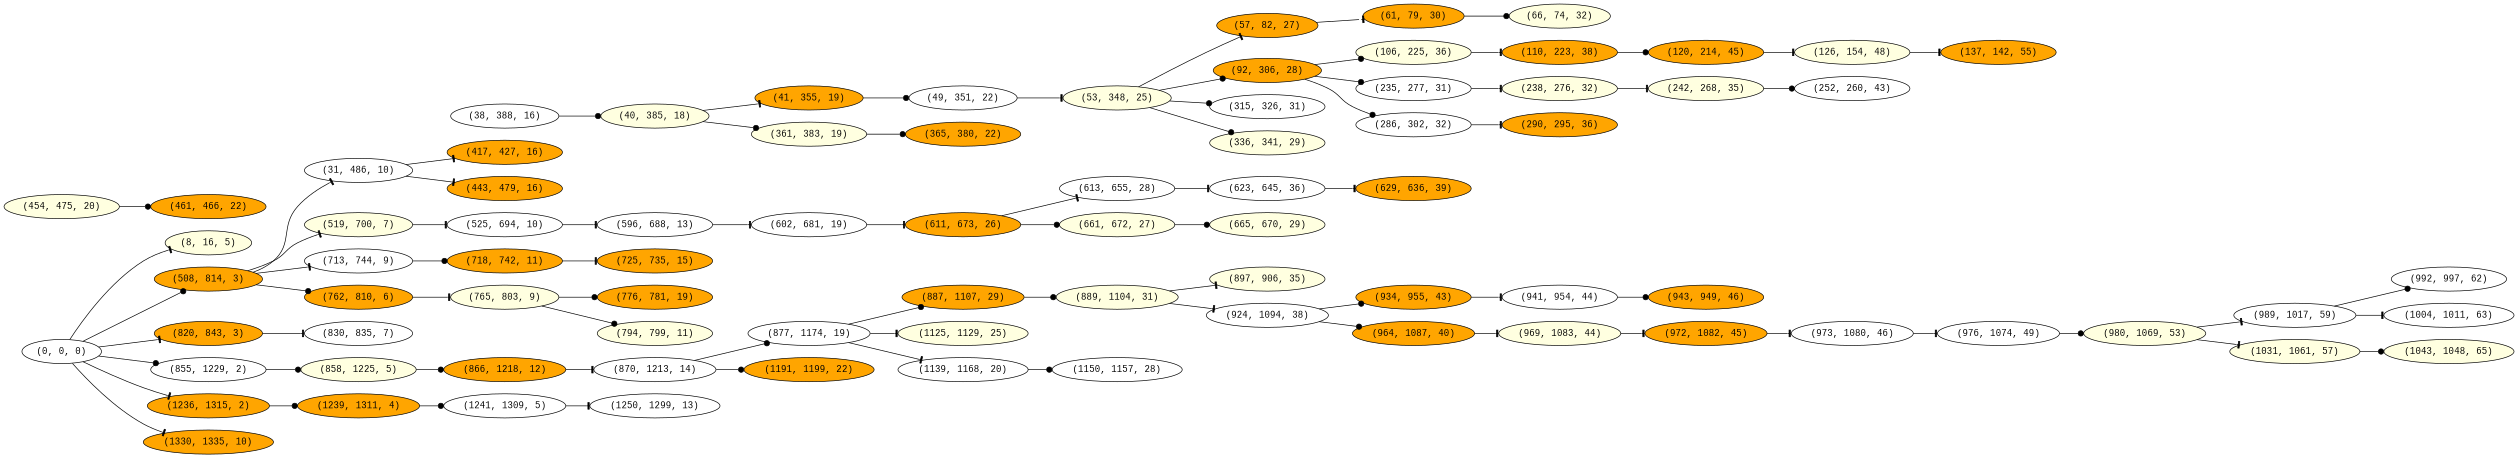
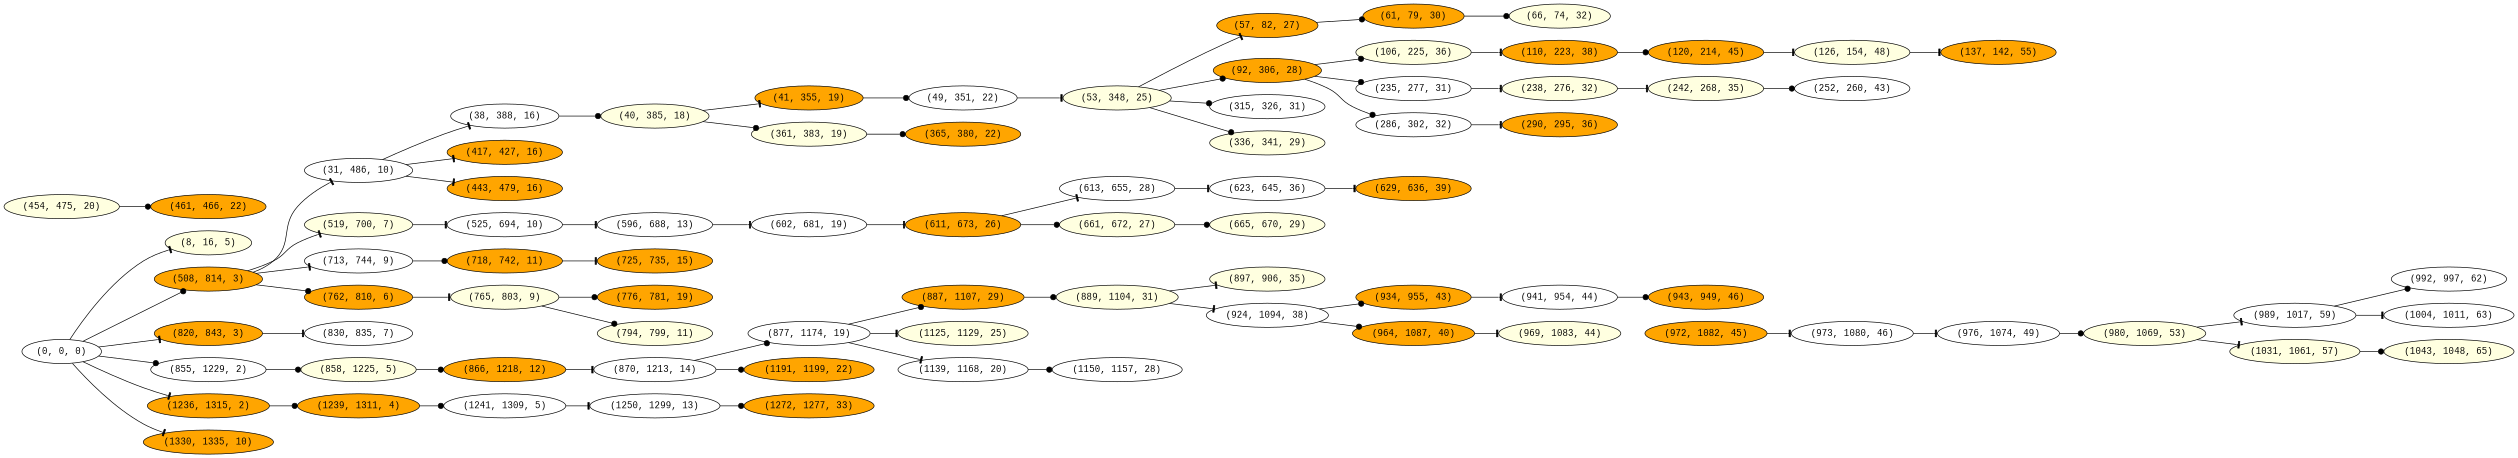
edge "(57, 82, 27)" -> "(61, 79, 30)": arrowhead tee -> dot
edge "(31, 486, 10)" -> "(38, 388, 16)": added
edge "(969, 1083, 44)" -> "(972, 1082, 45)": removed
node "(1272, 1277, 33)": added
